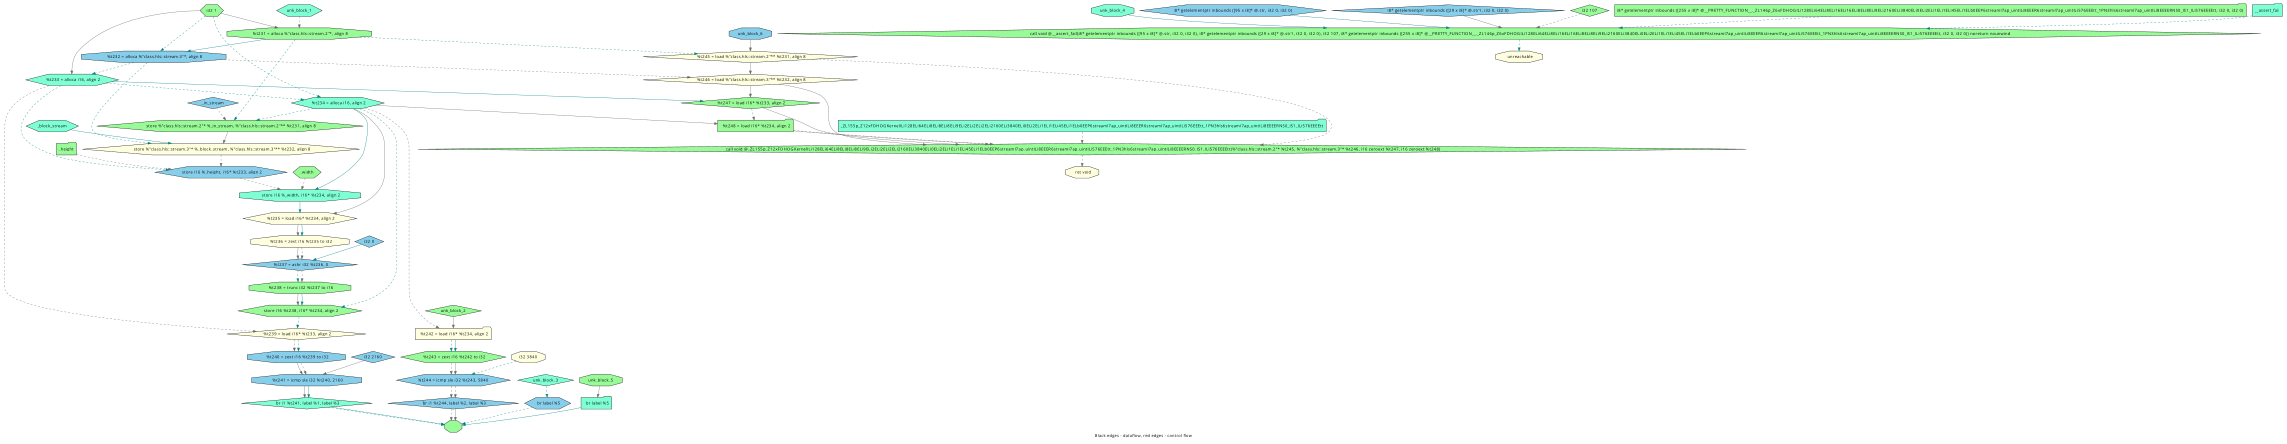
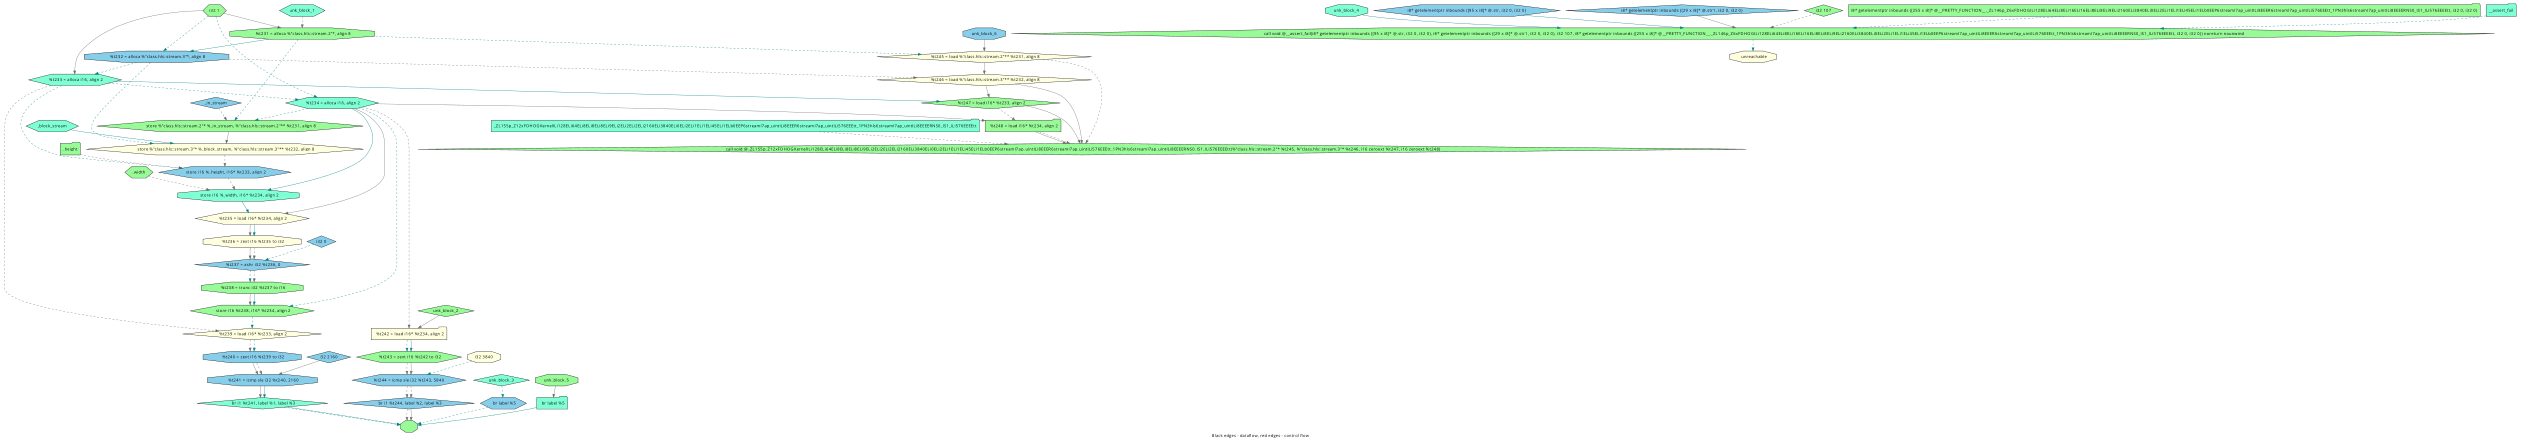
node "ret void": removed
edge "i32 0" -> "%t237 = ashr i32 %t236, 0": style solid -> dashed
